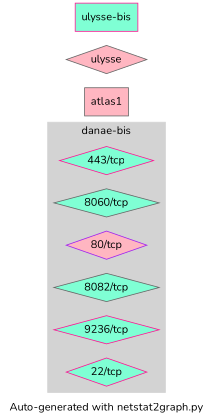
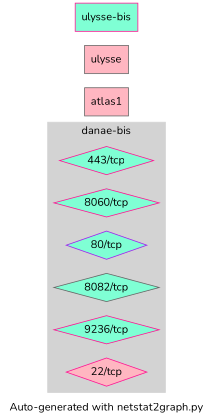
node "ulysse": shape diamond -> box
node "8060/tcp": color gray40 -> deeppink
node "80/tcp": fillcolor lightpink -> aquamarine
node "22/tcp": fillcolor aquamarine -> lightpink
